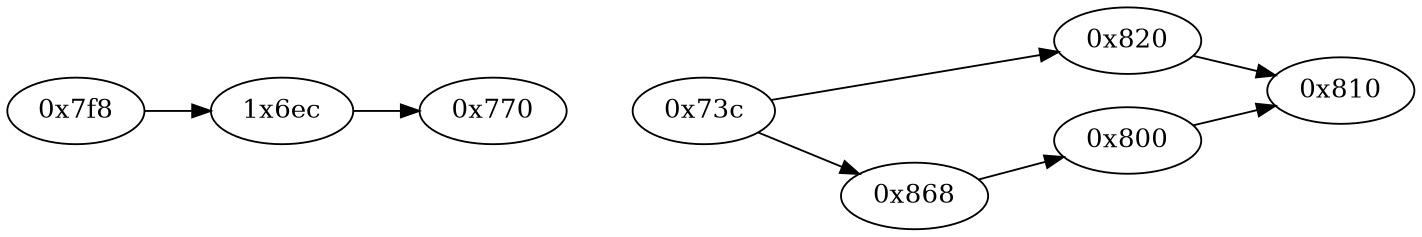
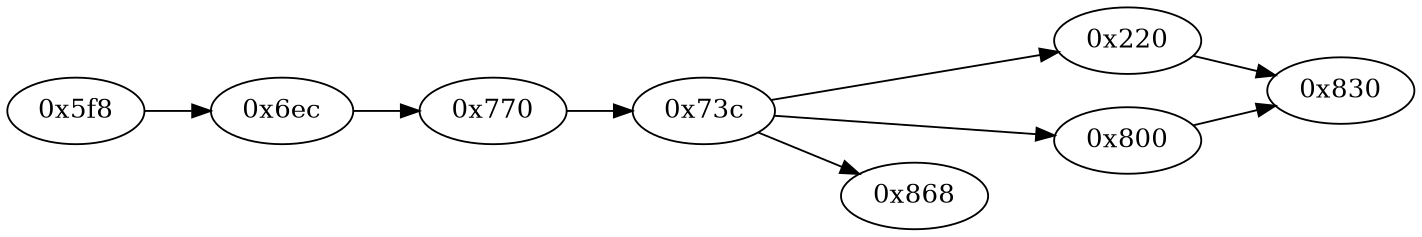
node "0x820": label "0x820" -> "0x220"
node "0x810": label "0x810" -> "0x830"
node "0x7f8": label "0x7f8" -> "0x5f8"
node "1x6ec": label "1x6ec" -> "0x6ec"
edge "0x770" -> "0x73c": added
edge "0x868" -> "0x800": now "0x73c" -> "0x800"
